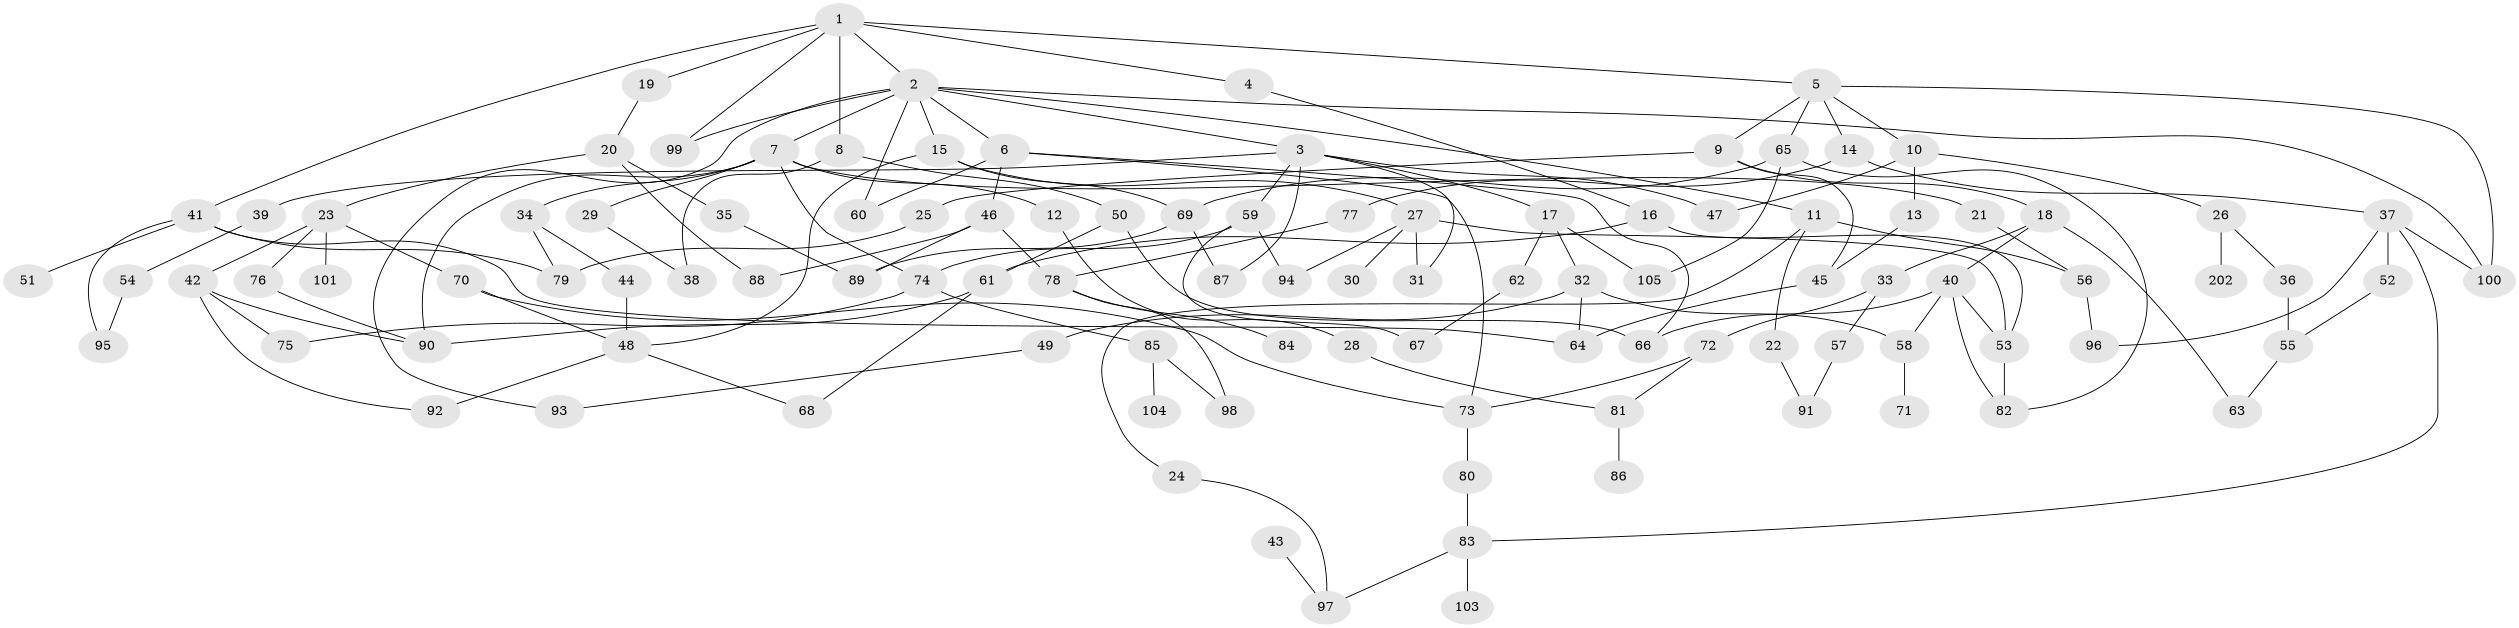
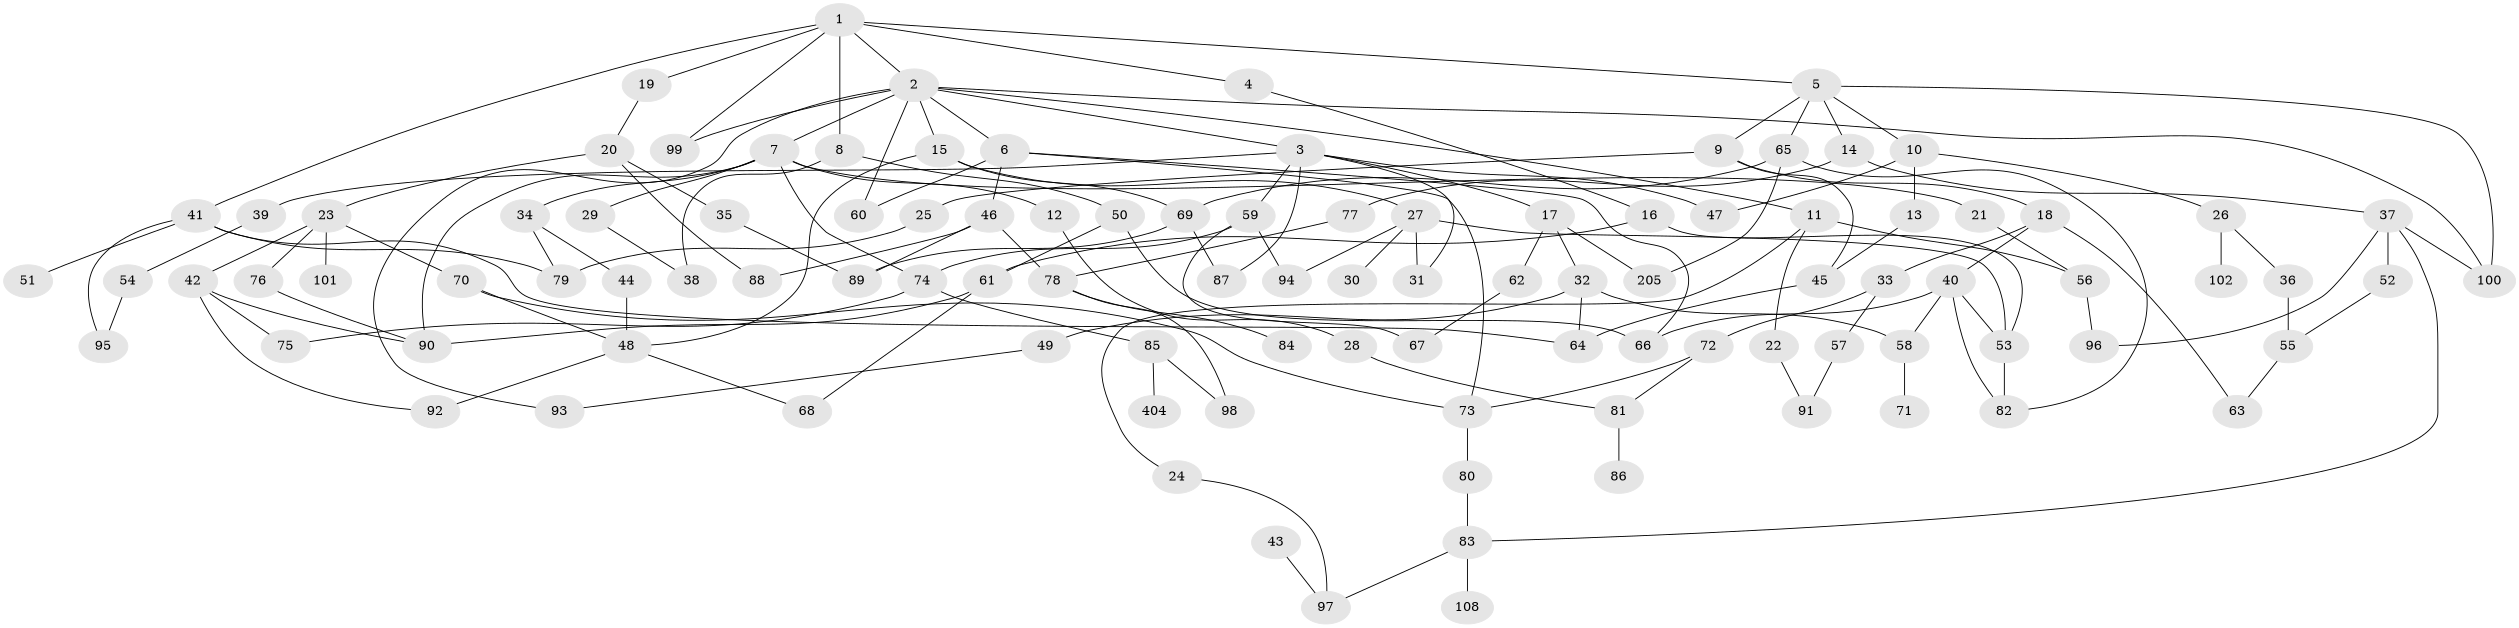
node "105": label "105" -> "205"
node "202": label "202" -> "102"
node "104": label "104" -> "404"
node "103": label "103" -> "108"
